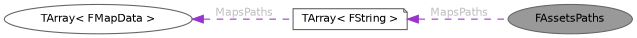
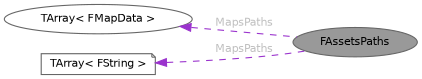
edge "TArray< FString >" -> "TArray< FMapData >": now "FAssetsPaths" -> "TArray< FMapData >"
